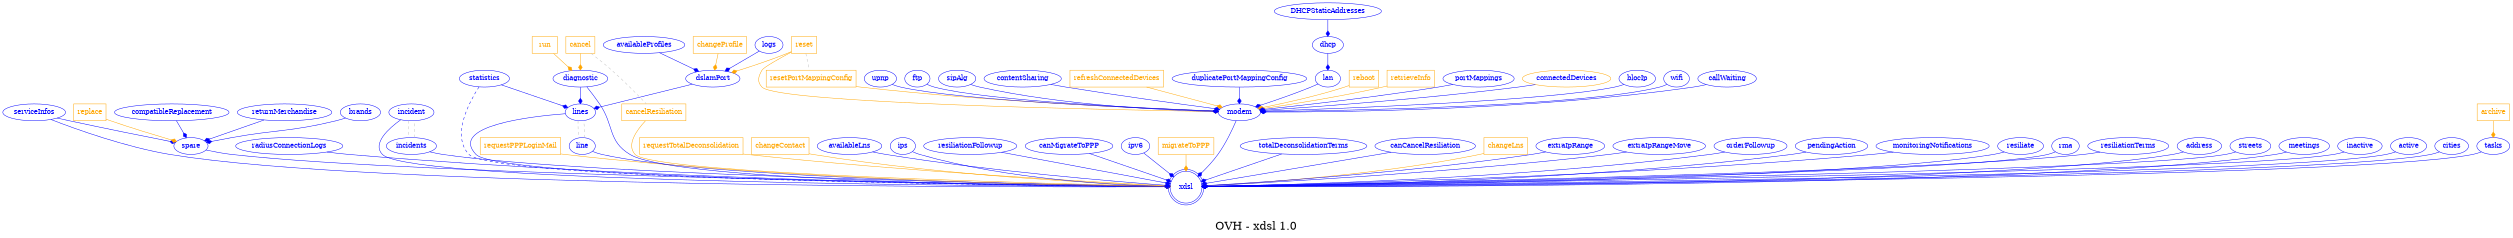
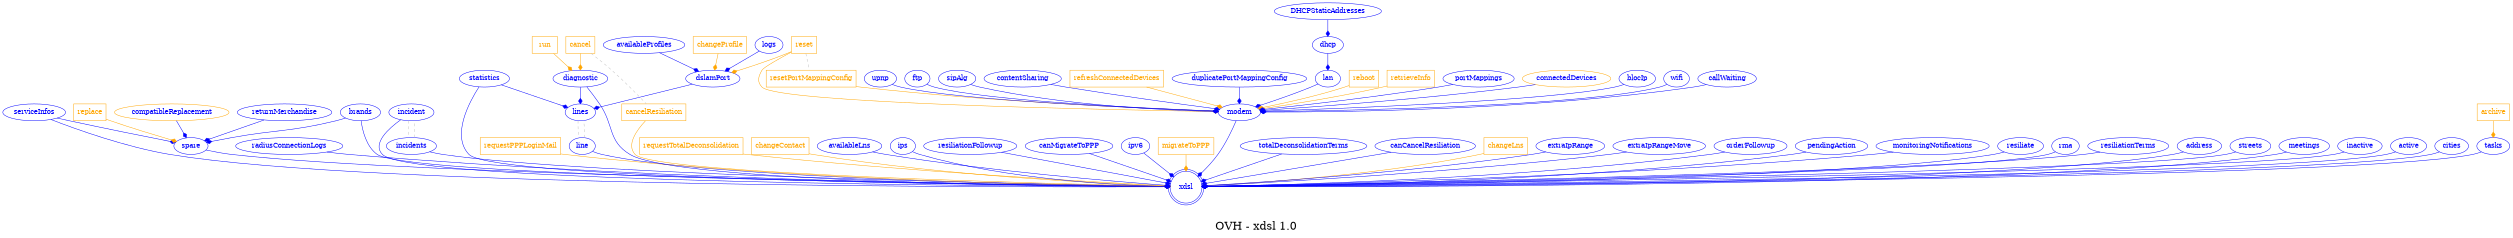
node "compatibleReplacement": color blue -> orange
edge "lines" -> "xdsl": now "brands" -> "xdsl"
edge "statistics" -> "xdsl": style dashed -> solid
